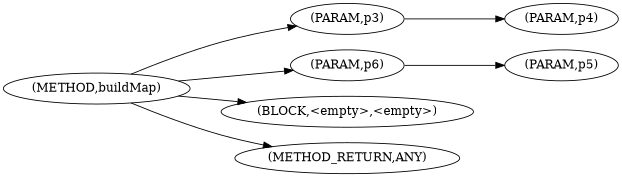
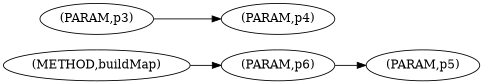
edge "(METHOD,buildMap)" -> "(PARAM,p3)": removed
node "(BLOCK,<empty>,<empty>)": removed
node "(METHOD_RETURN,ANY)": removed
